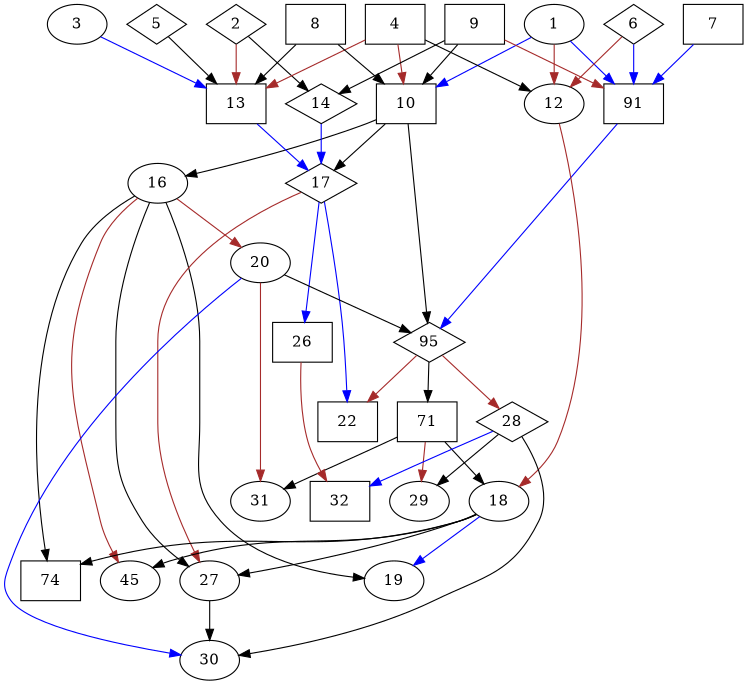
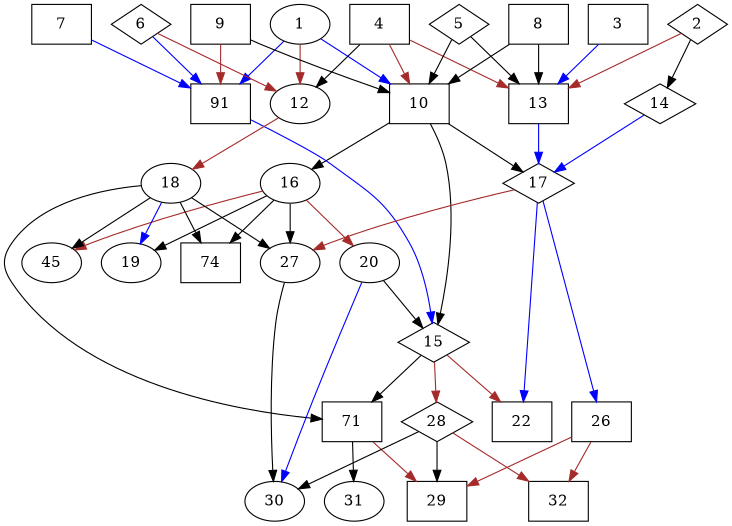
node "3": shape ellipse -> box
edge "5" -> "10": added
edge "9" -> "14": removed
node "95": label "95" -> "15"
edge "20" -> "31": removed
edge "28" -> "32": color blue -> brown
edge "71" -> "18": reversed
edge "26" -> "29": added
node "29": shape ellipse -> box
